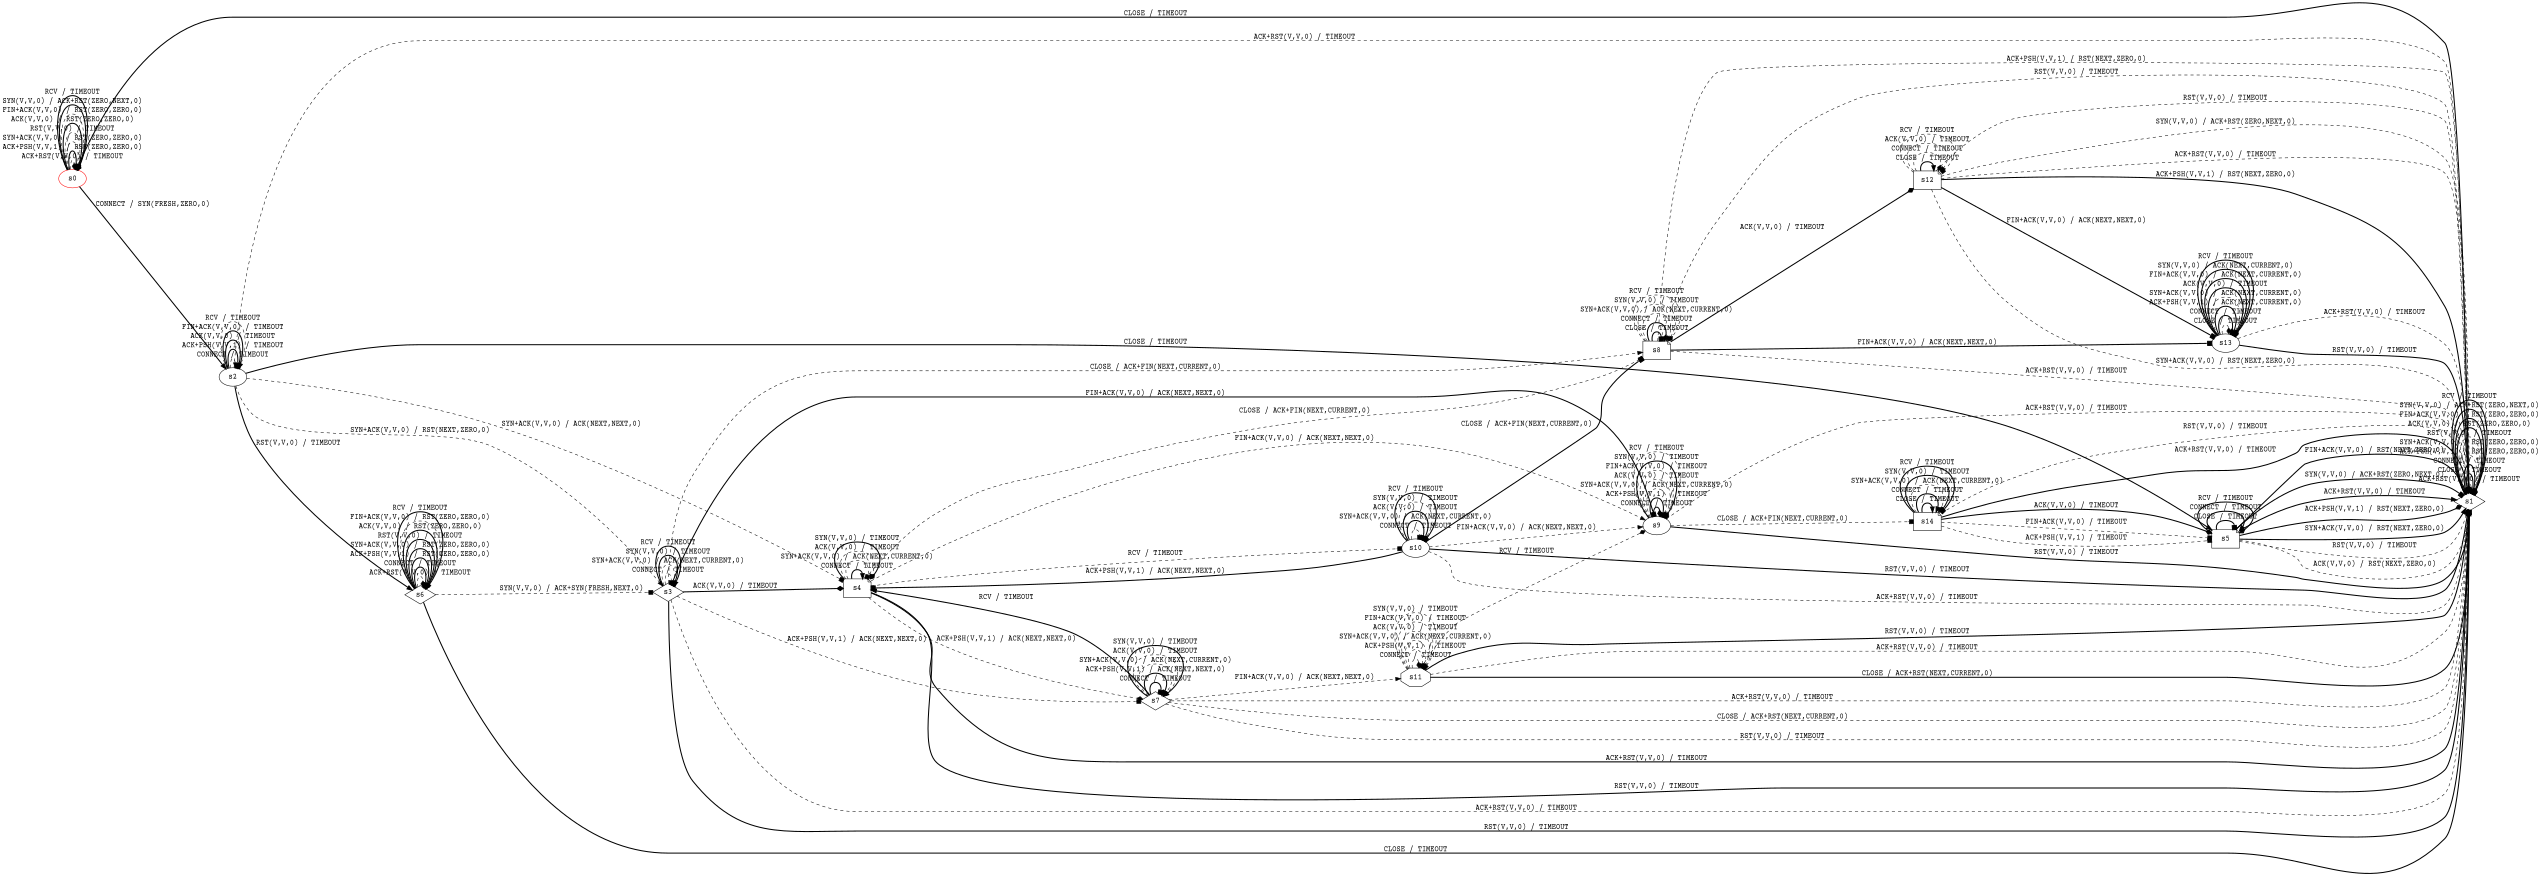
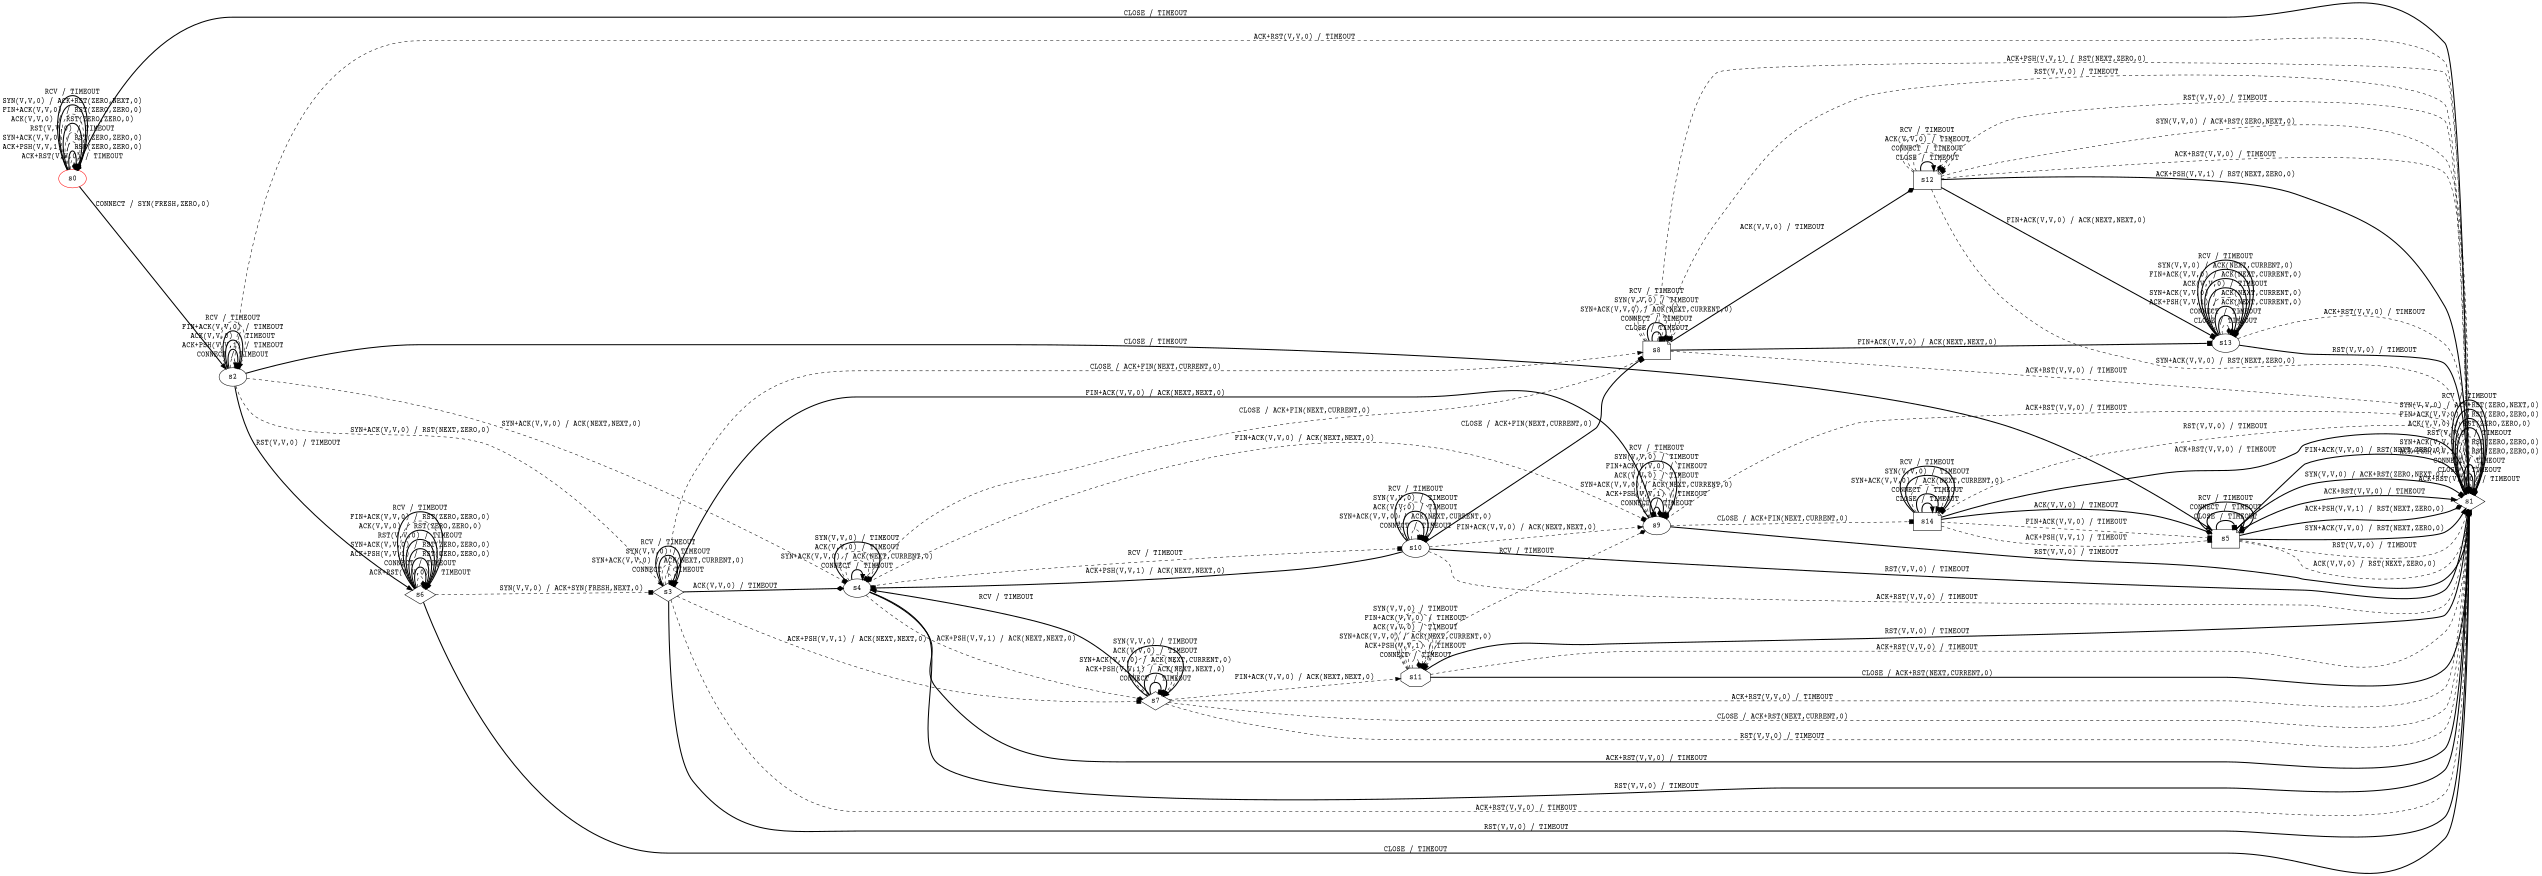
edge "s4" -> "s9": arrowhead normal -> box
node "s4": shape note -> ellipse
